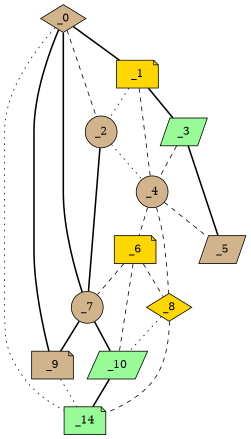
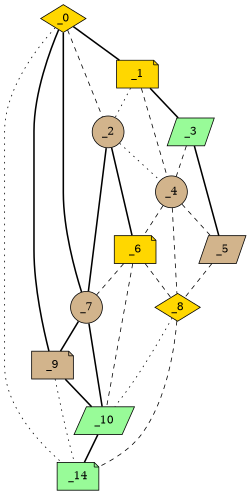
node "_0": fillcolor tan -> gold
edge "_2" -- "_6": added
edge "_5" -- "_8": added
edge "_9" -- "_10": added
